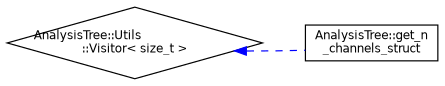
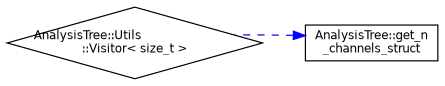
edge "AnalysisTree::get_n _channels_struct" -> "AnalysisTree::Utils ::Visitor< size_t >": reversed
